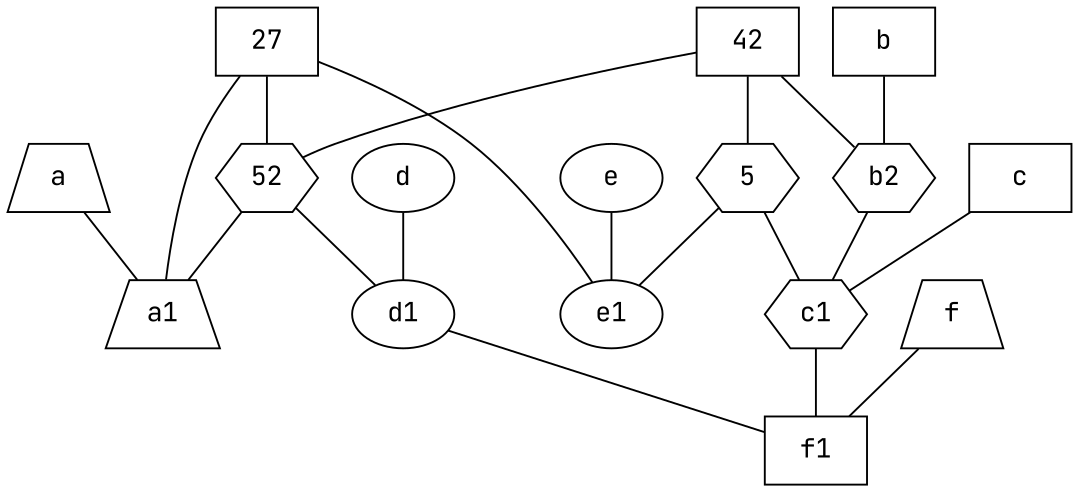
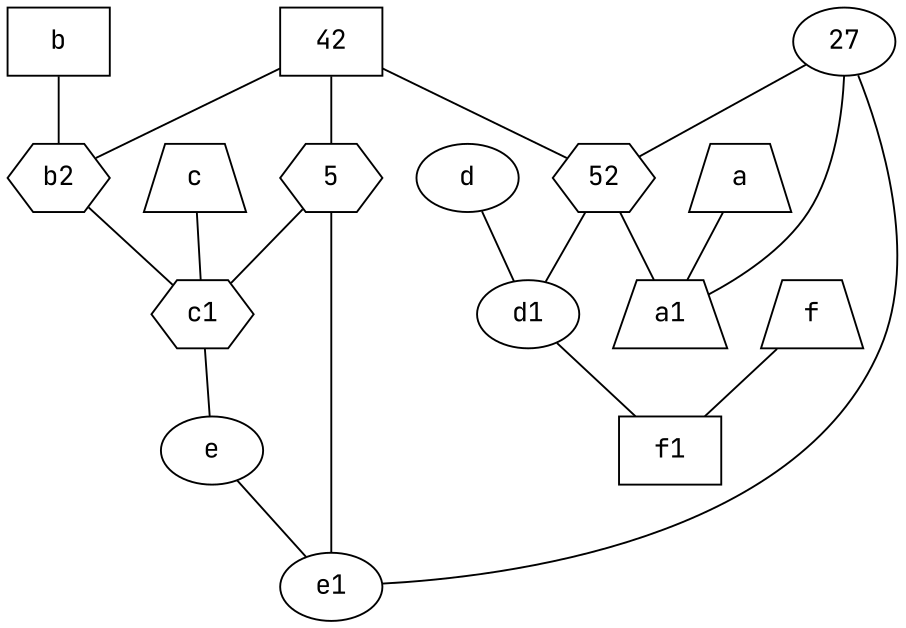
node "27": shape box -> ellipse
node "c": shape box -> trapezium
edge "c1" -- "f1": now "c1" -- "e"
